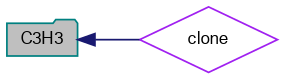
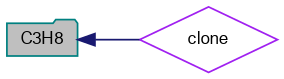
node "C3H3": label "C3H3" -> "C3H8"
